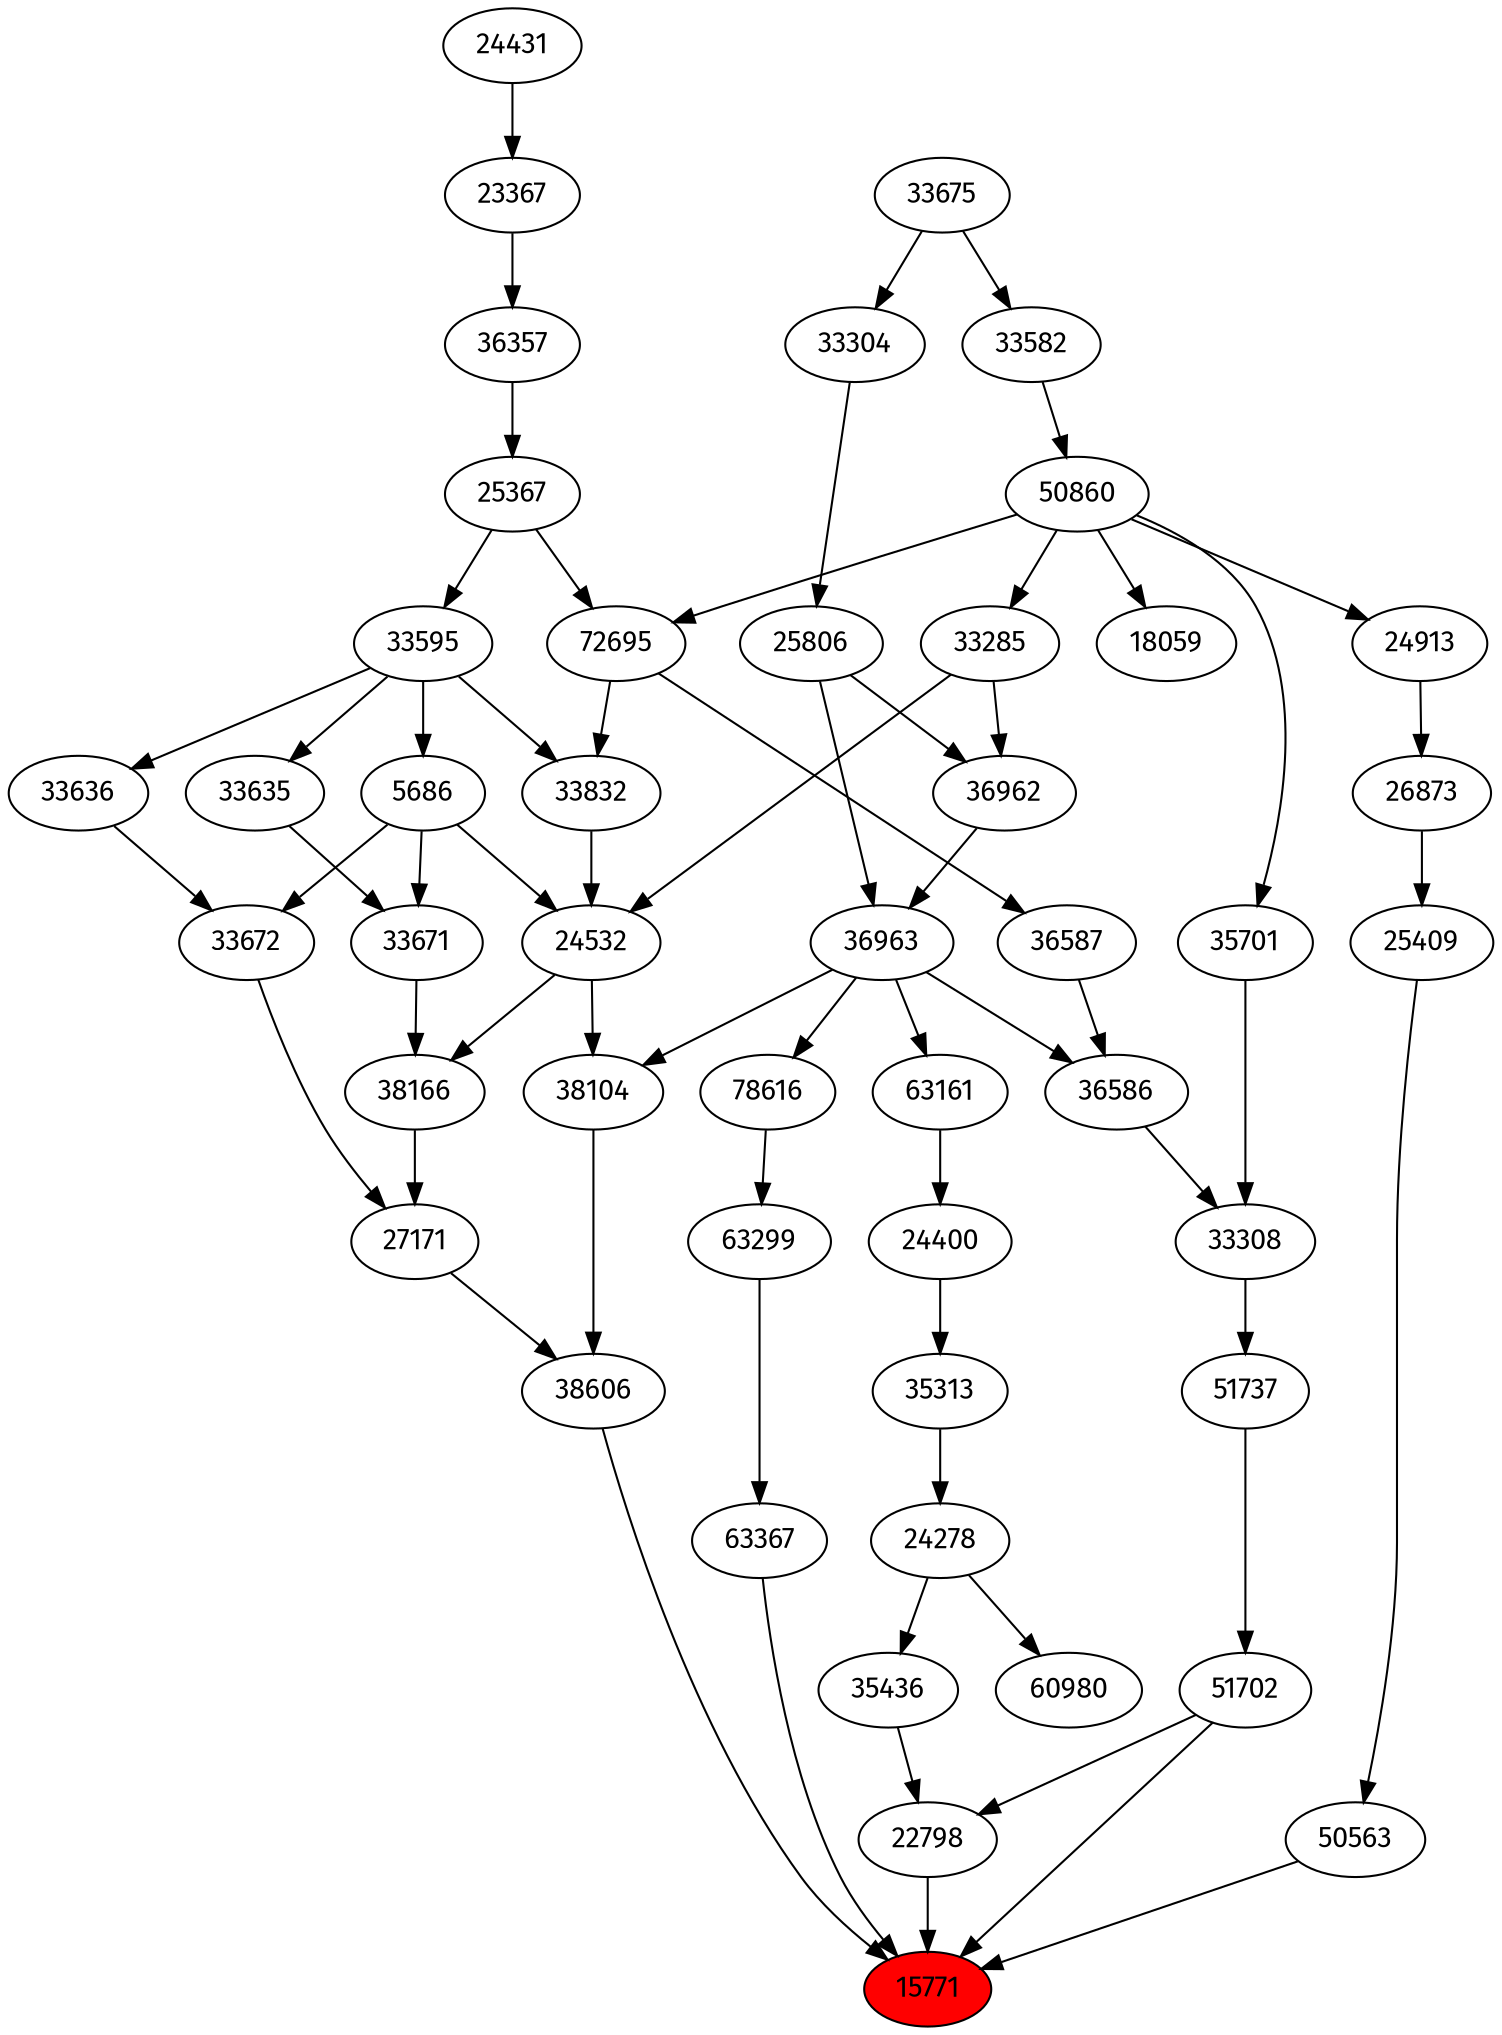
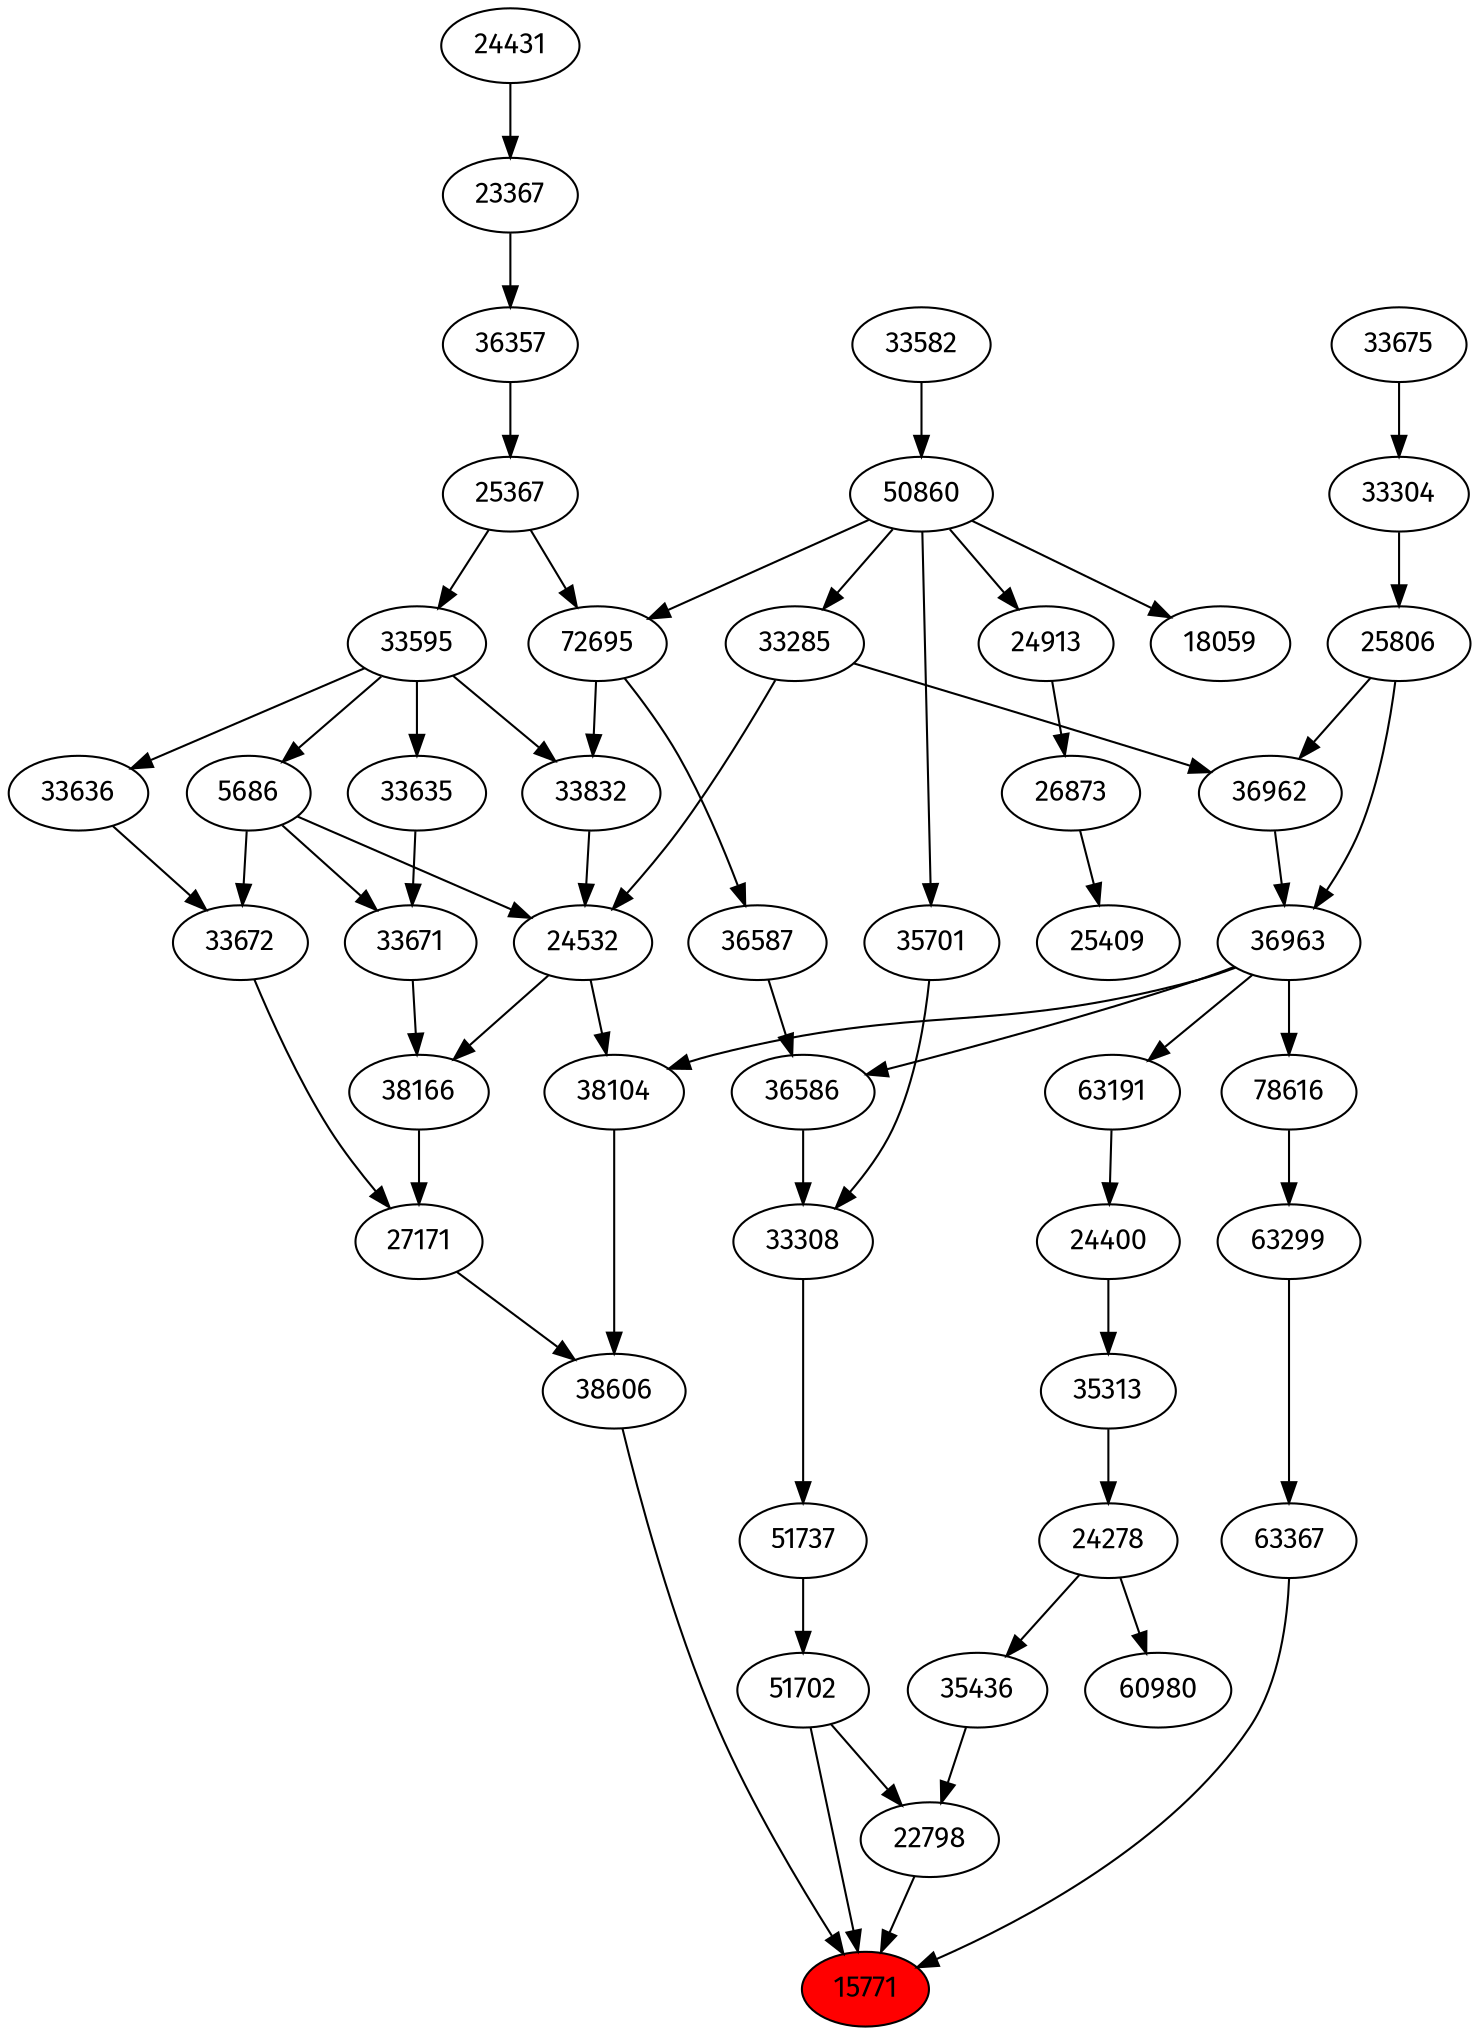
edge "33675" -> "33582": removed
node "63161": label "63161" -> "63191"
node "50563": removed
